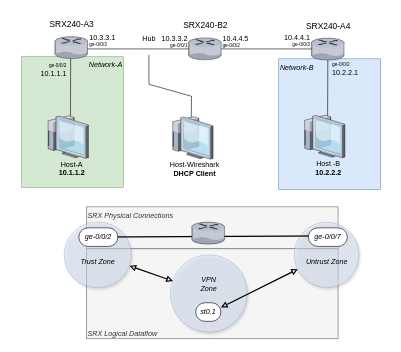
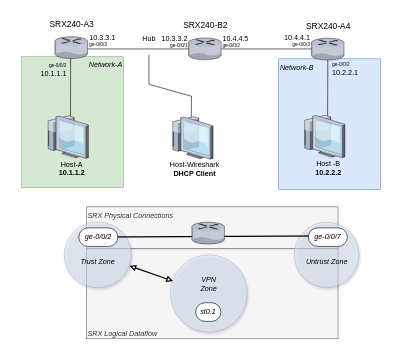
edge "Untrust Zone" -- "st0.1": removed
